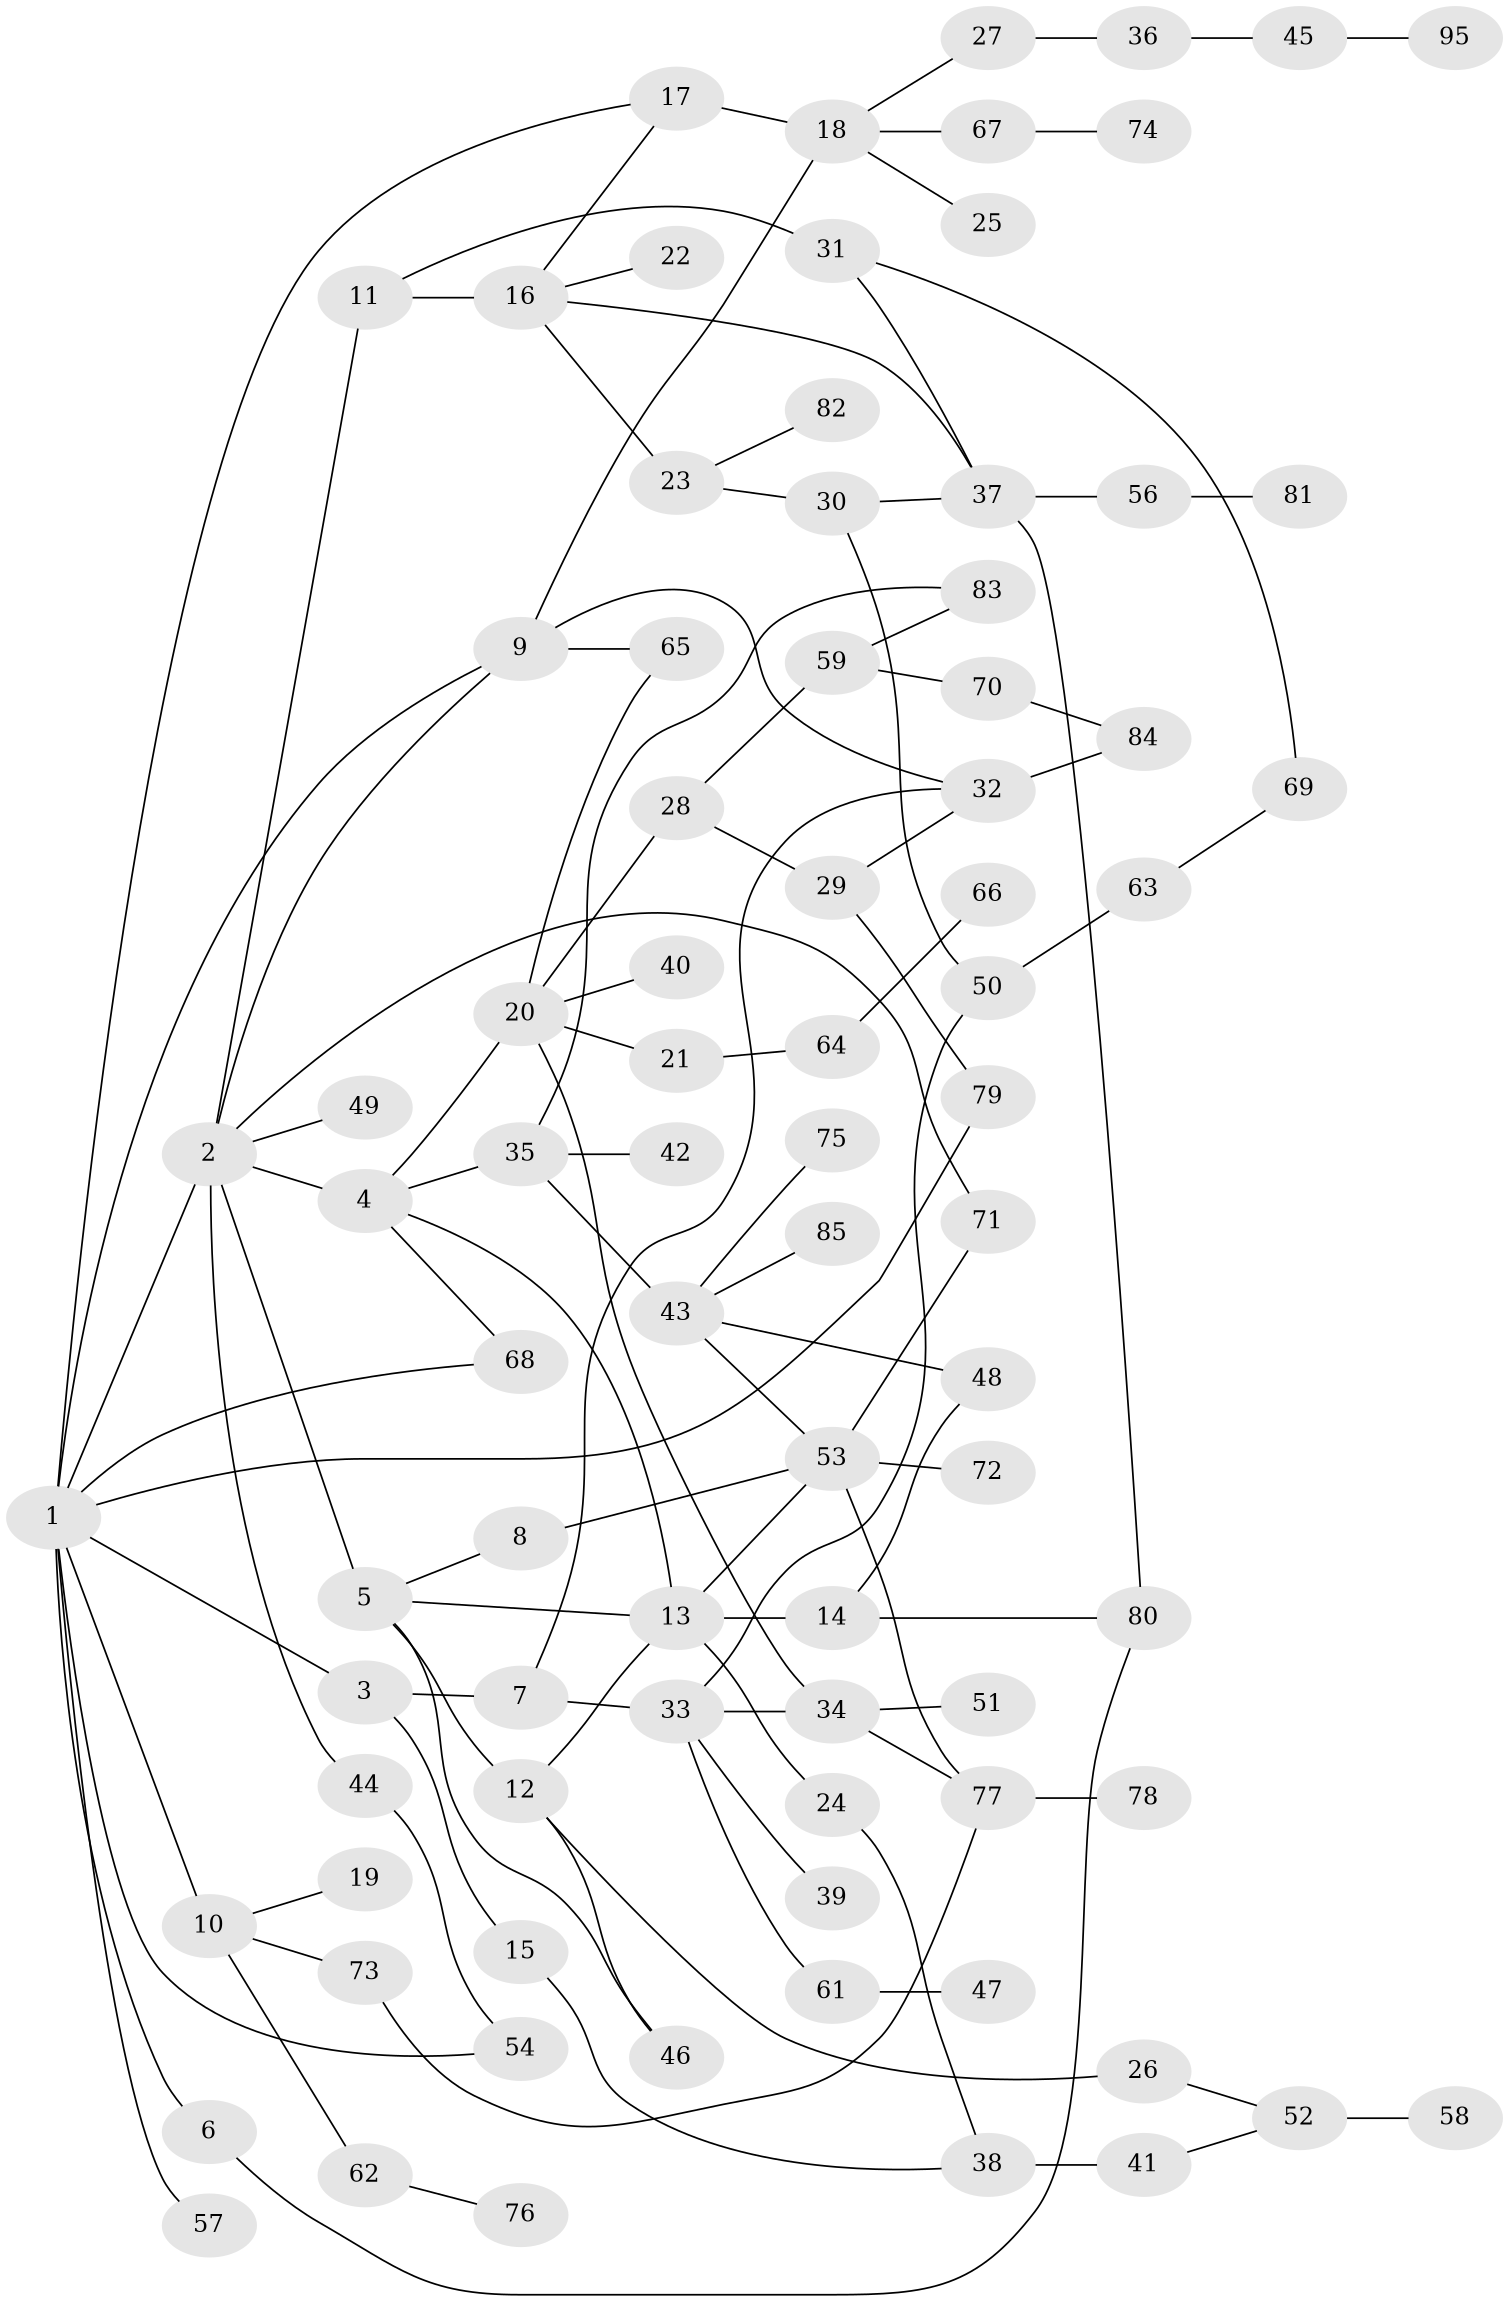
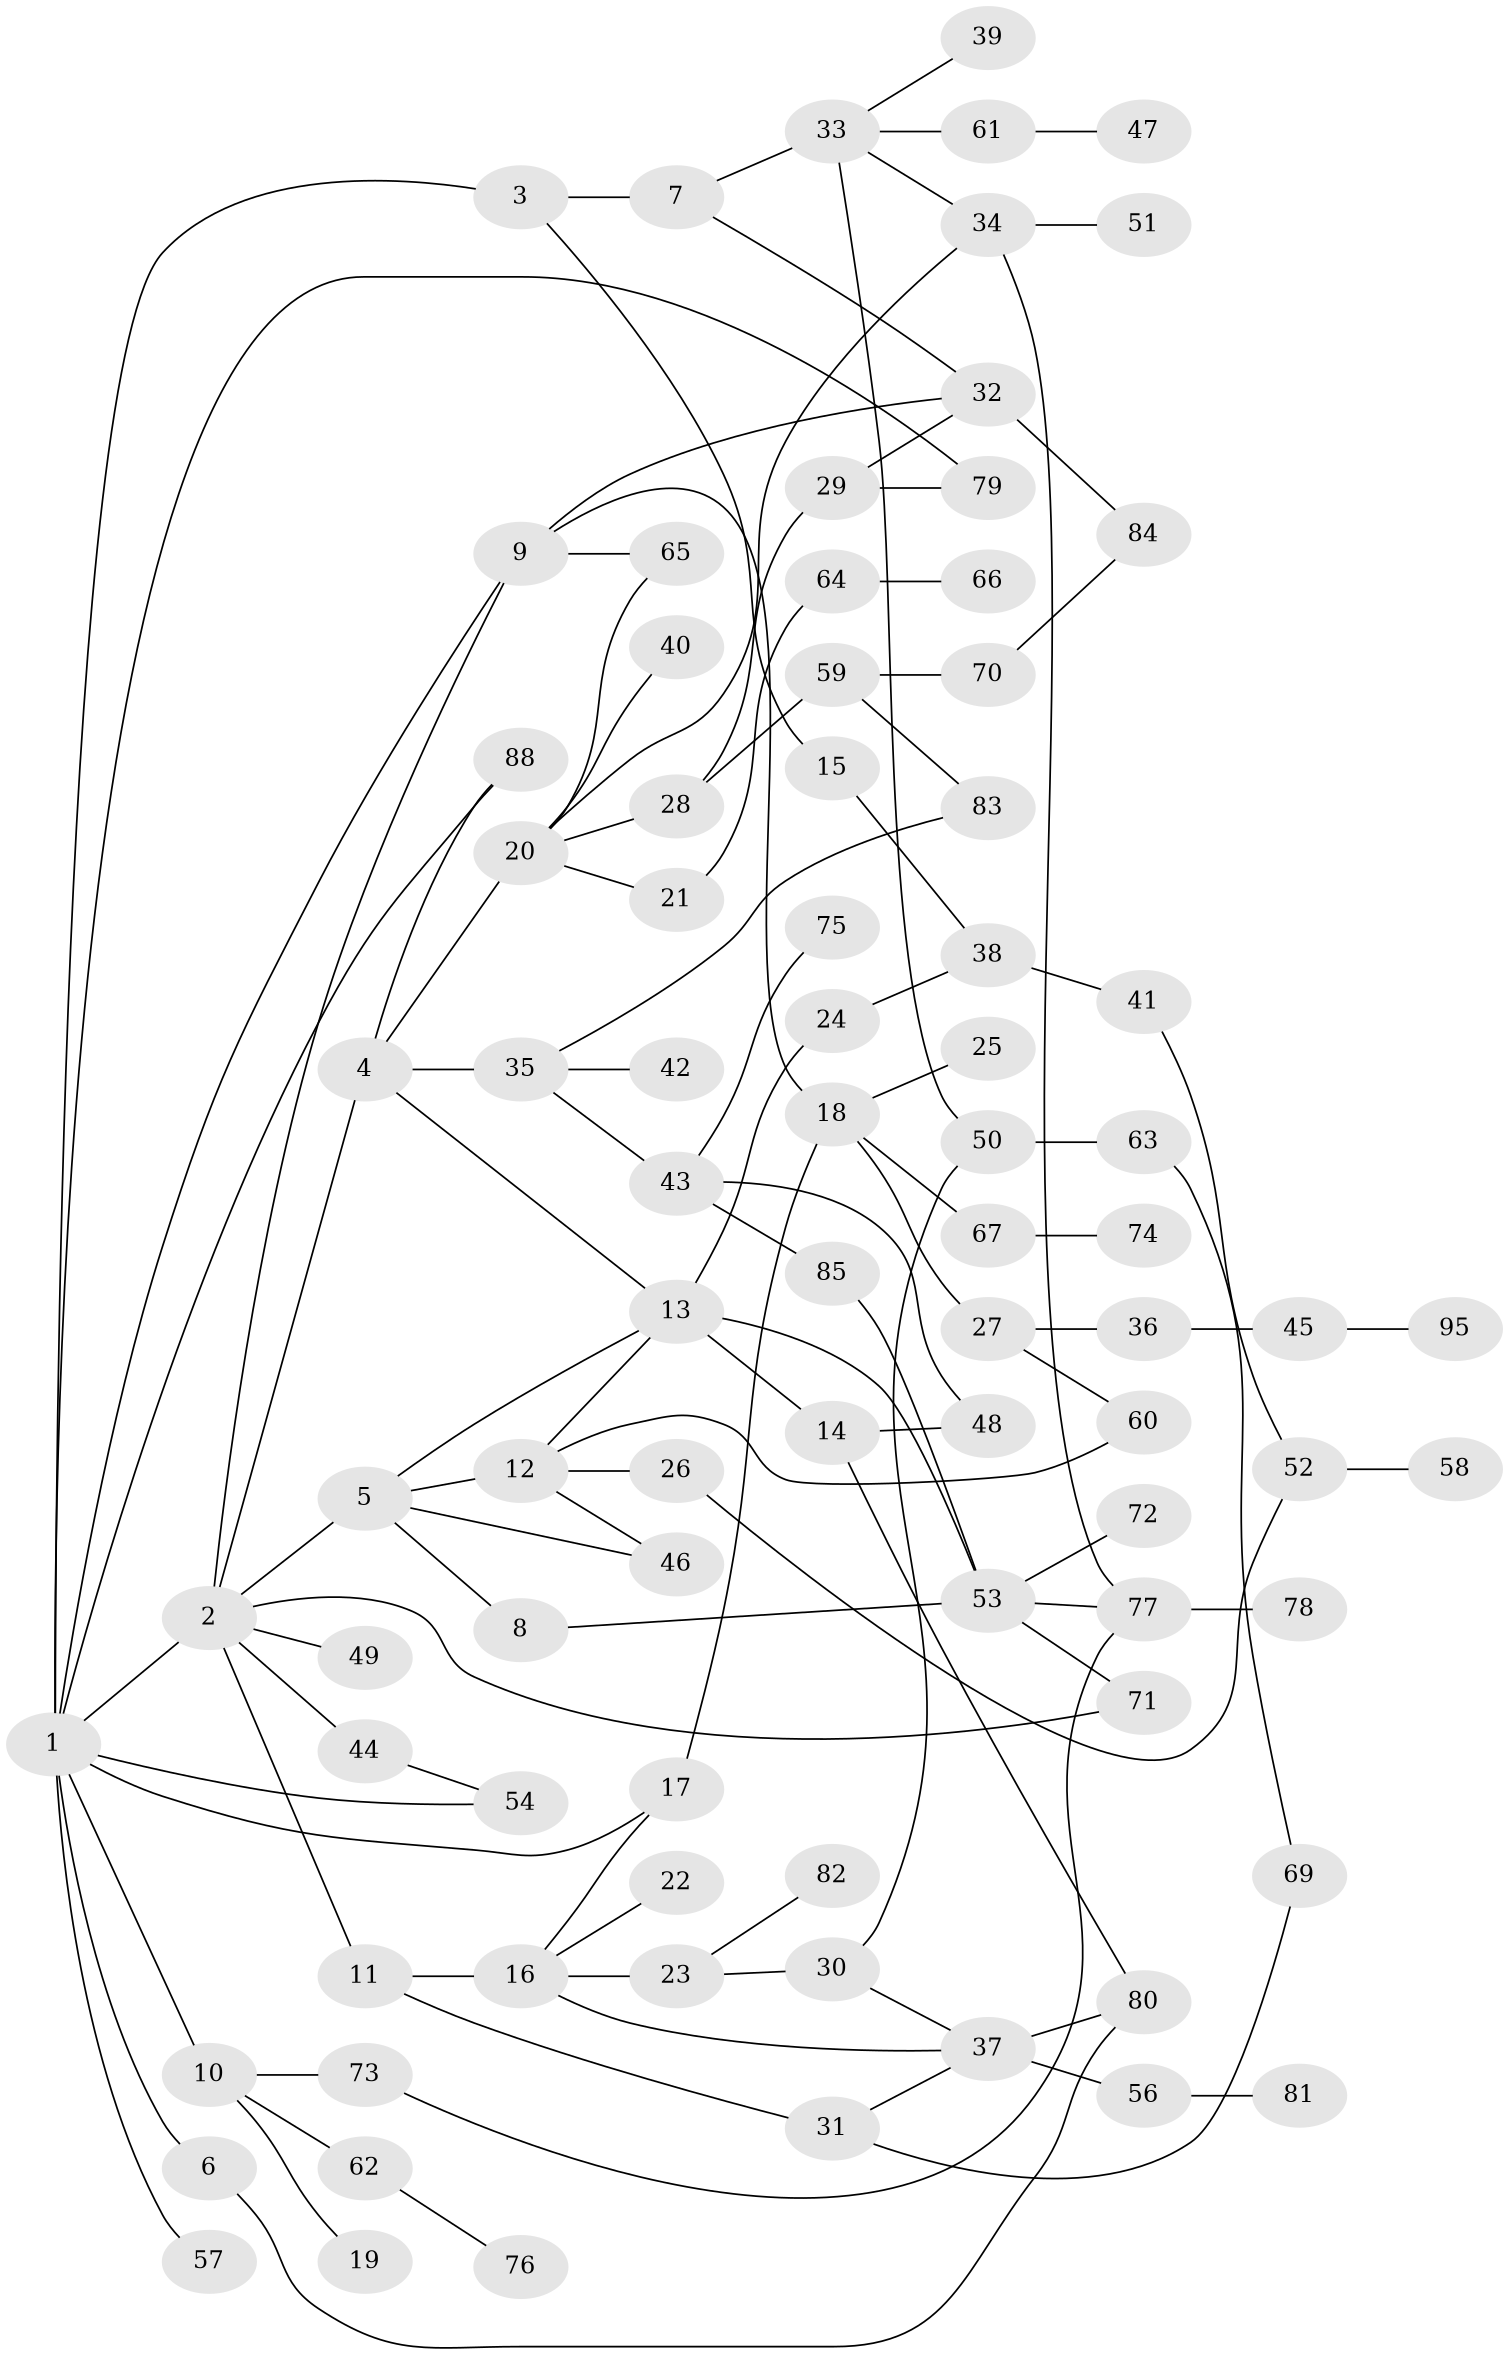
node "68": label "68" -> "88"
edge "43" -- "53": now "85" -- "53"
node "60": added
